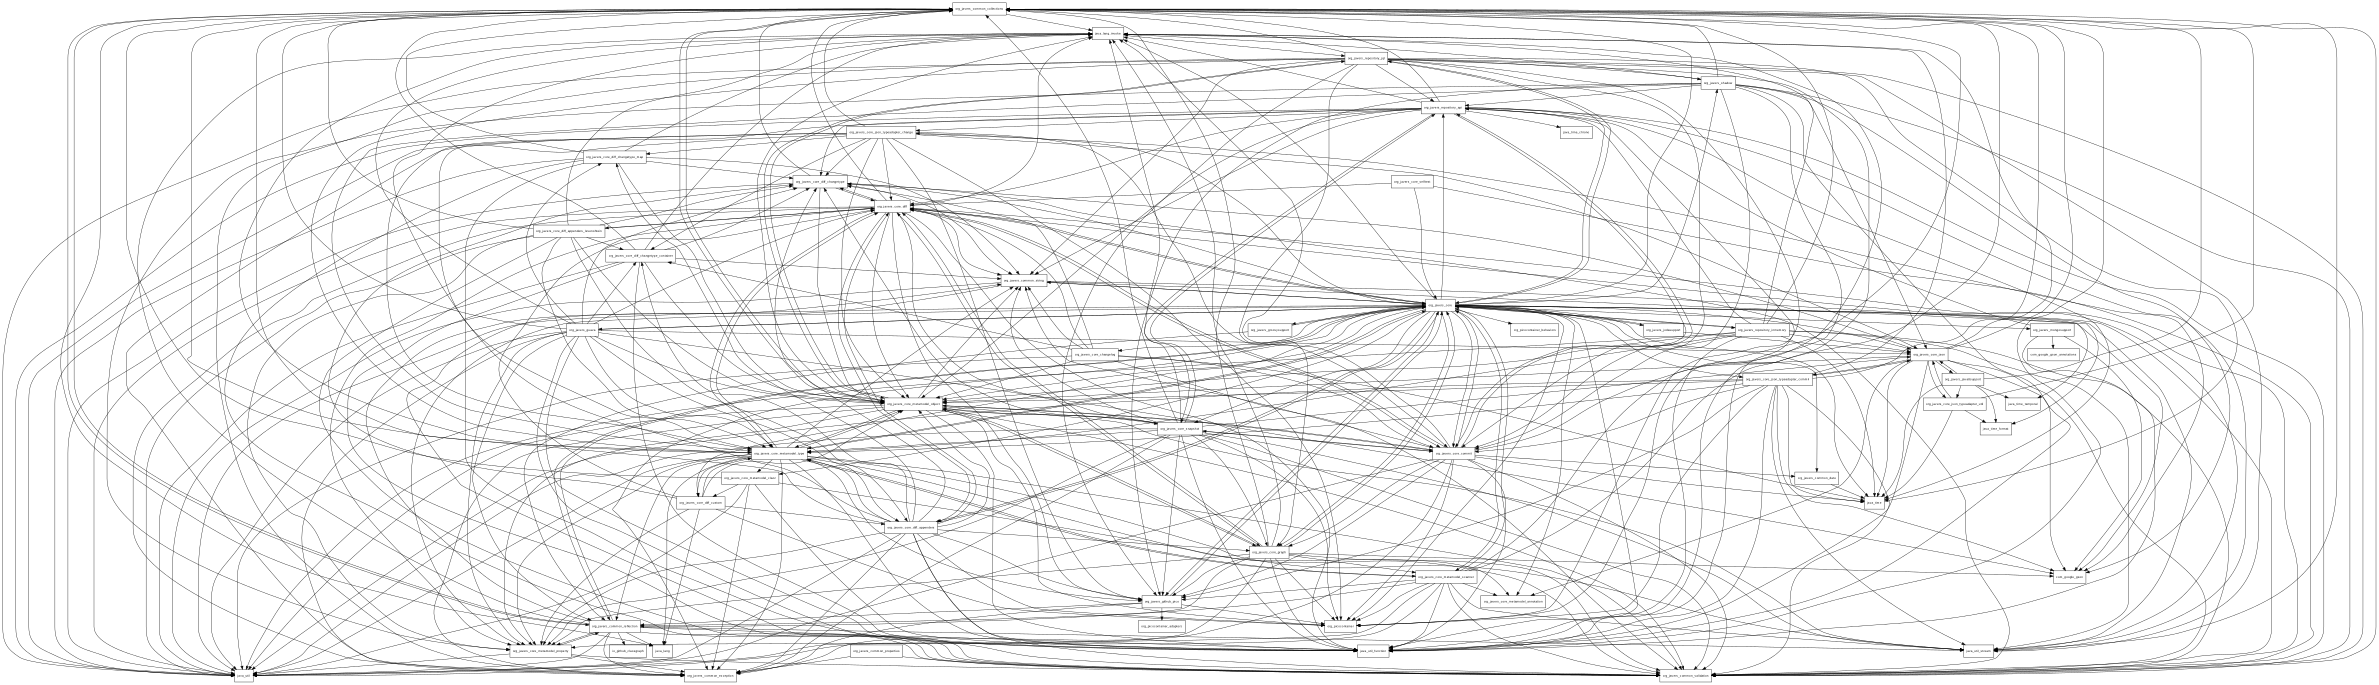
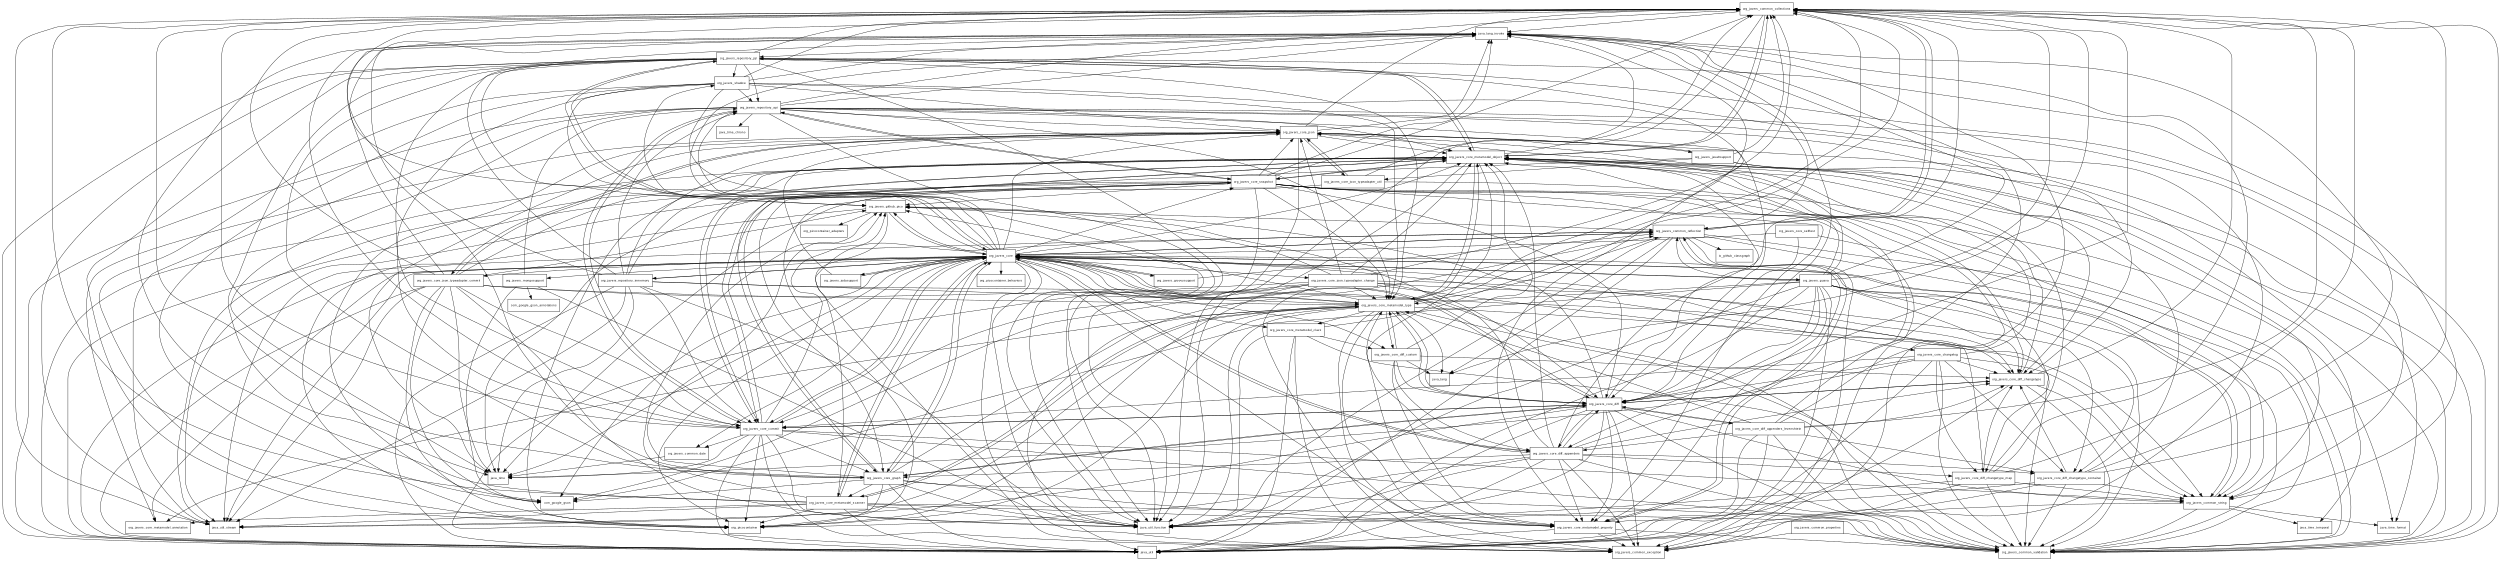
edge "org_javers_repository_api" -> "org_javers_core_json_typeadapter_change": now "org_javers_repository_api" -> "org_javers_core_json"
edge "org_javers_core_changelog" -> "org_javers_core_diff_changetype_map": added
edge "org_javers_shadow" -> "org_javers_common_validation": removed
edge "org_javers_core_diff_custom" -> "org_picocontainer": now "org_javers_core_metamodel_type" -> "org_picocontainer"
